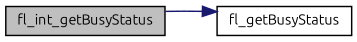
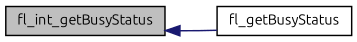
edge "fl_int_getBusyStatus" -> "fl_getBusyStatus": reversed
